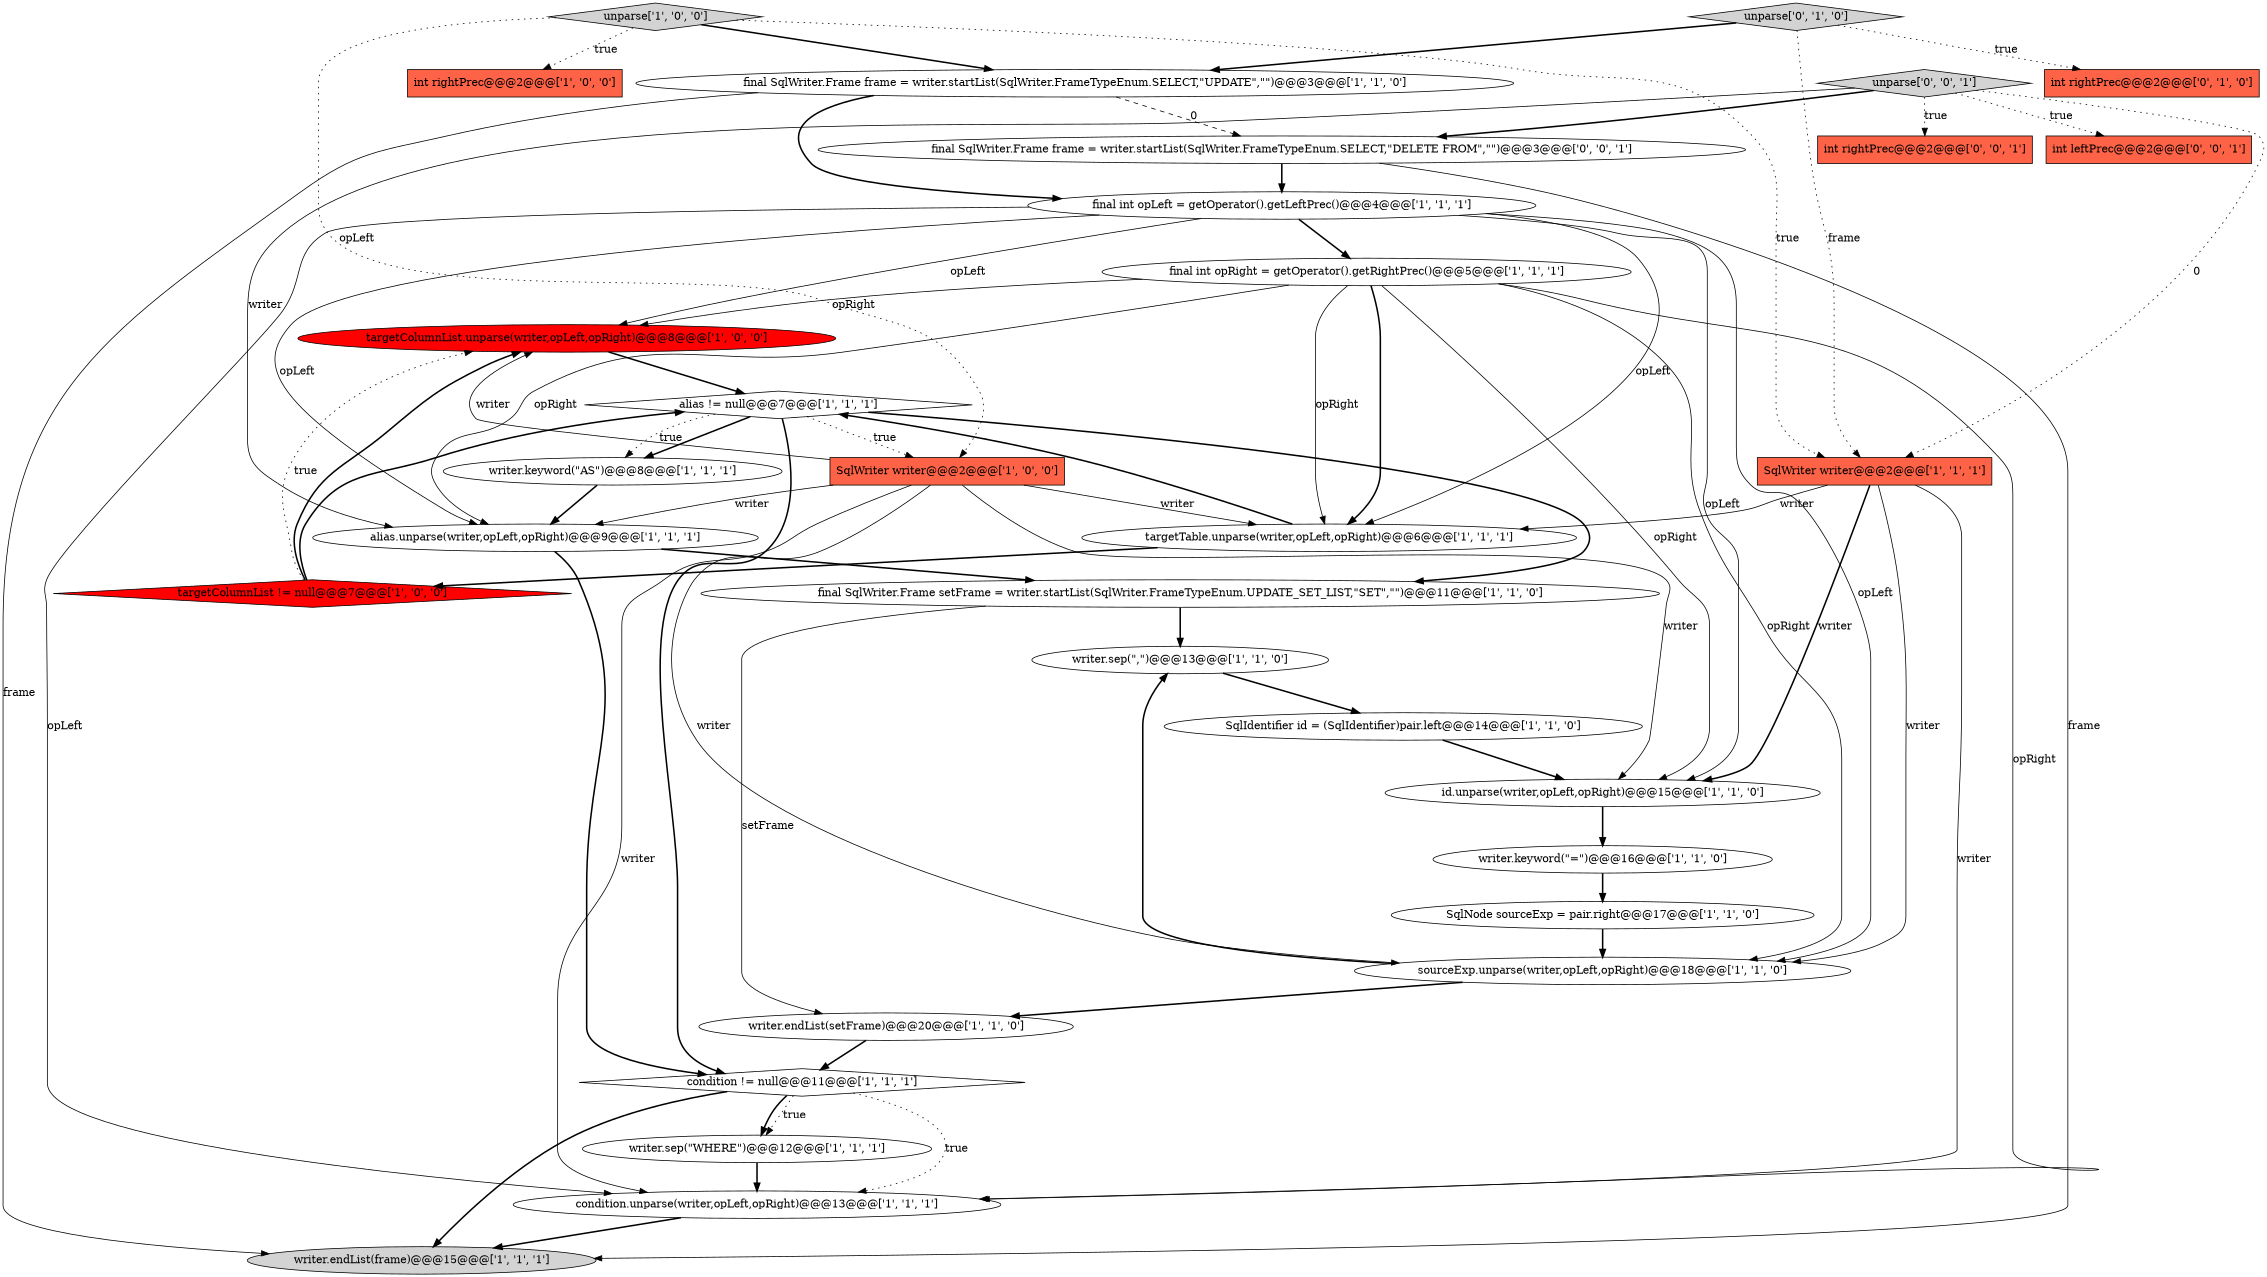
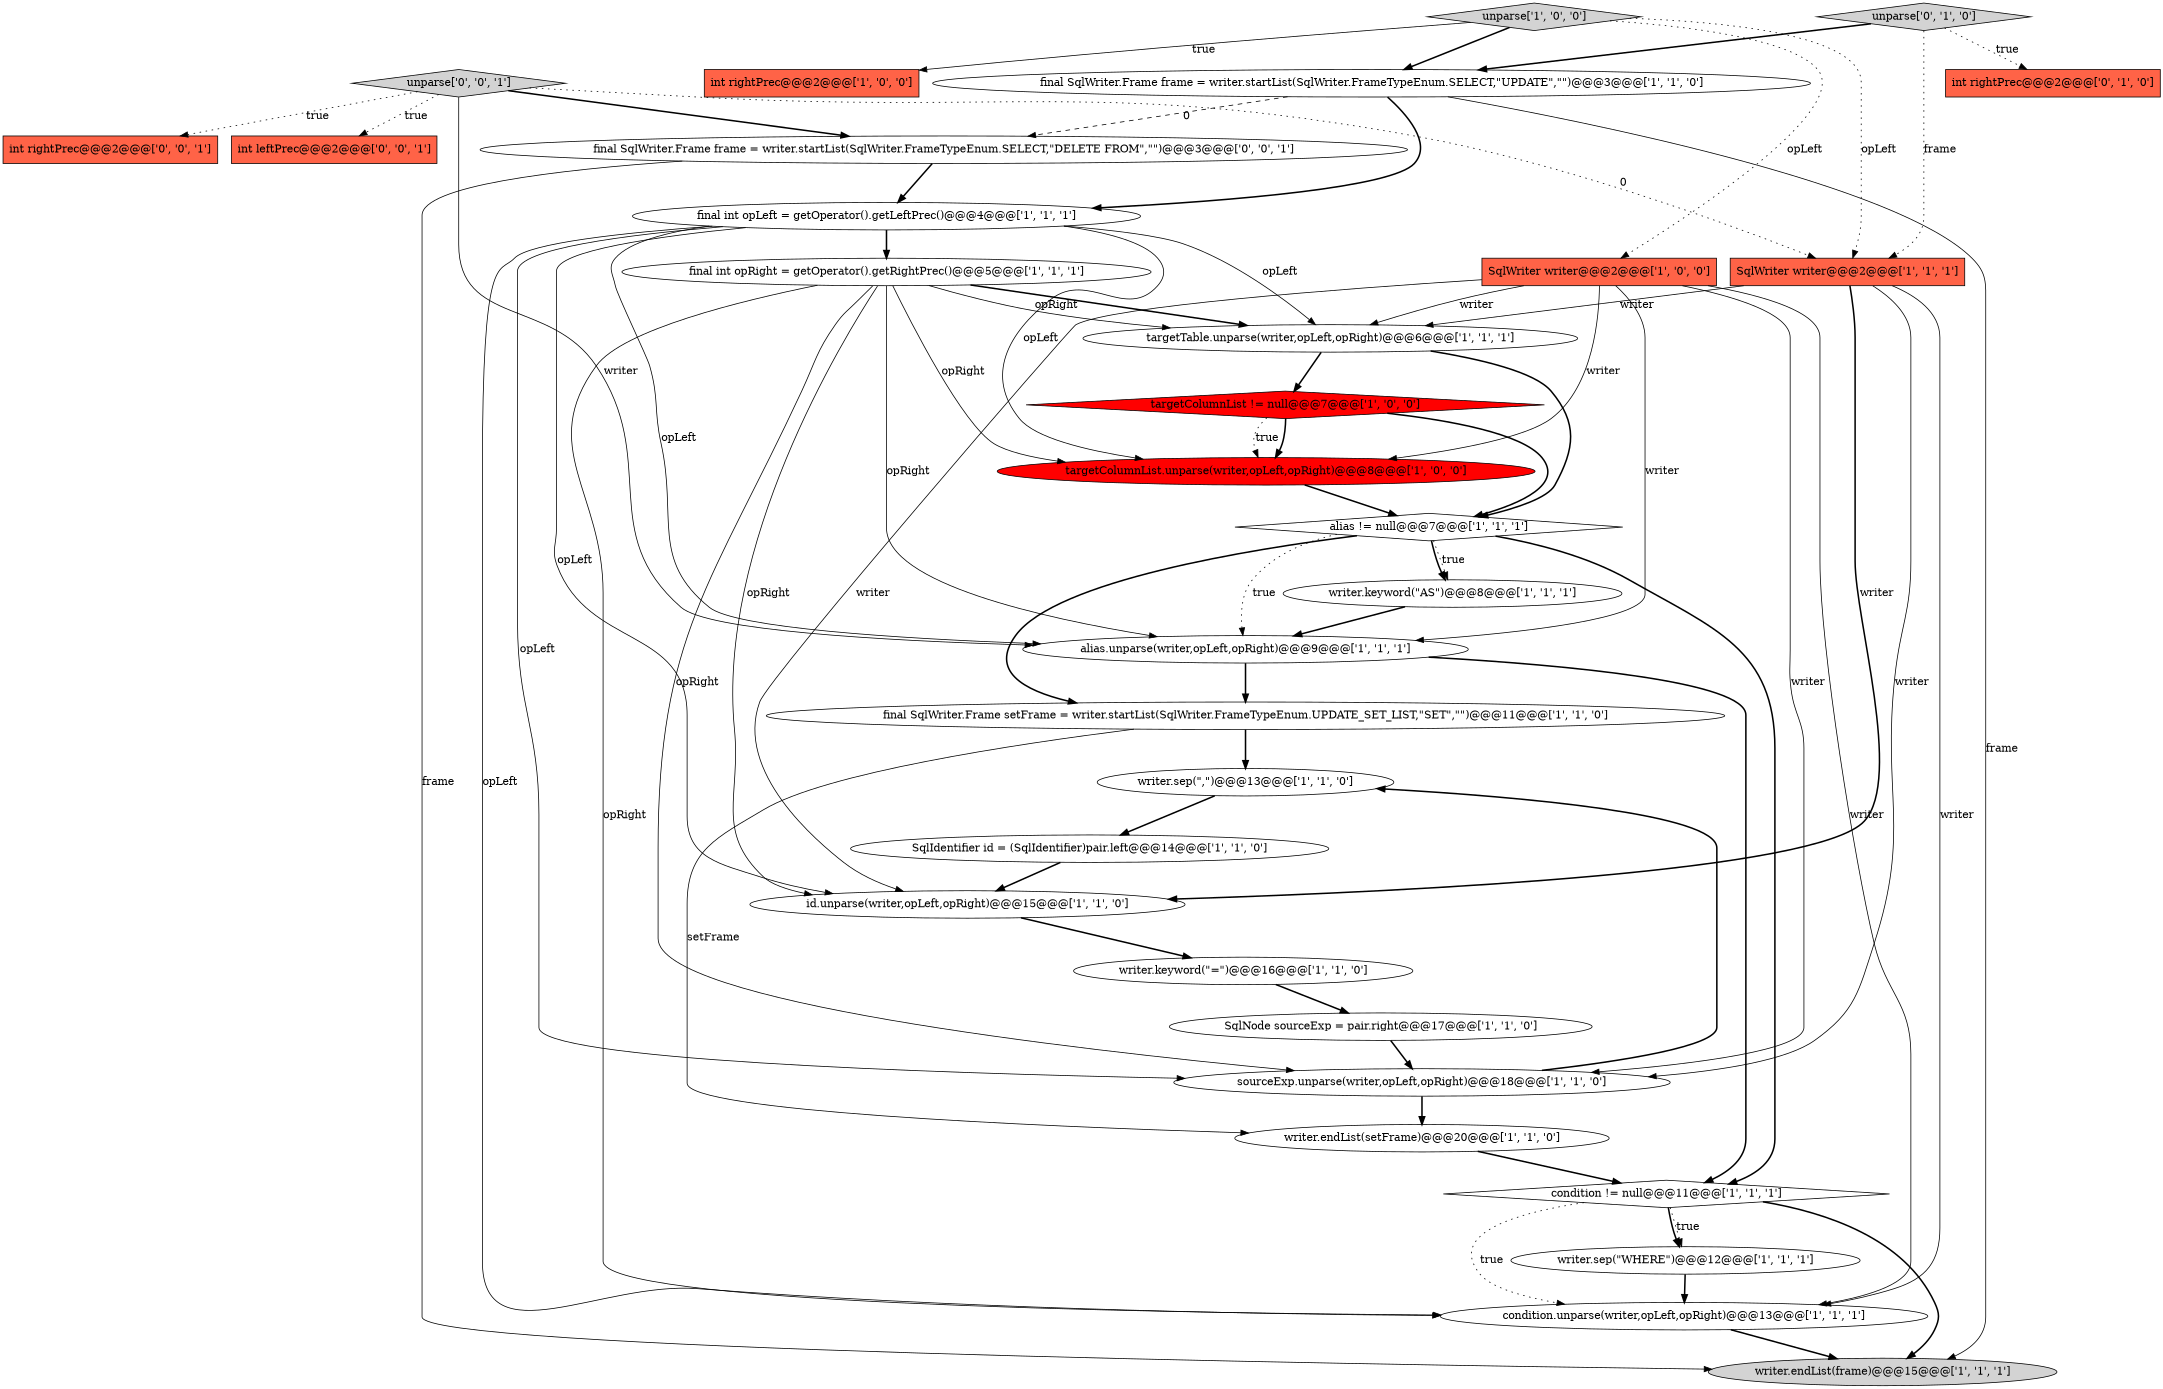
edge "unparse['1', '0', '0']" -> "int rightPrec@@@2@@@['1', '0', '0']": style dotted -> solid
edge "unparse['1', '0', '0']" -> "SqlWriter writer@@@2@@@['1', '1', '1']": label "true" -> "opLeft"
edge "alias != null@@@7@@@['1', '1', '1']" -> "SqlWriter writer@@@2@@@['1', '0', '0']": now "alias != null@@@7@@@['1', '1', '1']" -> "alias.unparse(writer,opLeft,opRight)@@@9@@@['1', '1', '1']"
